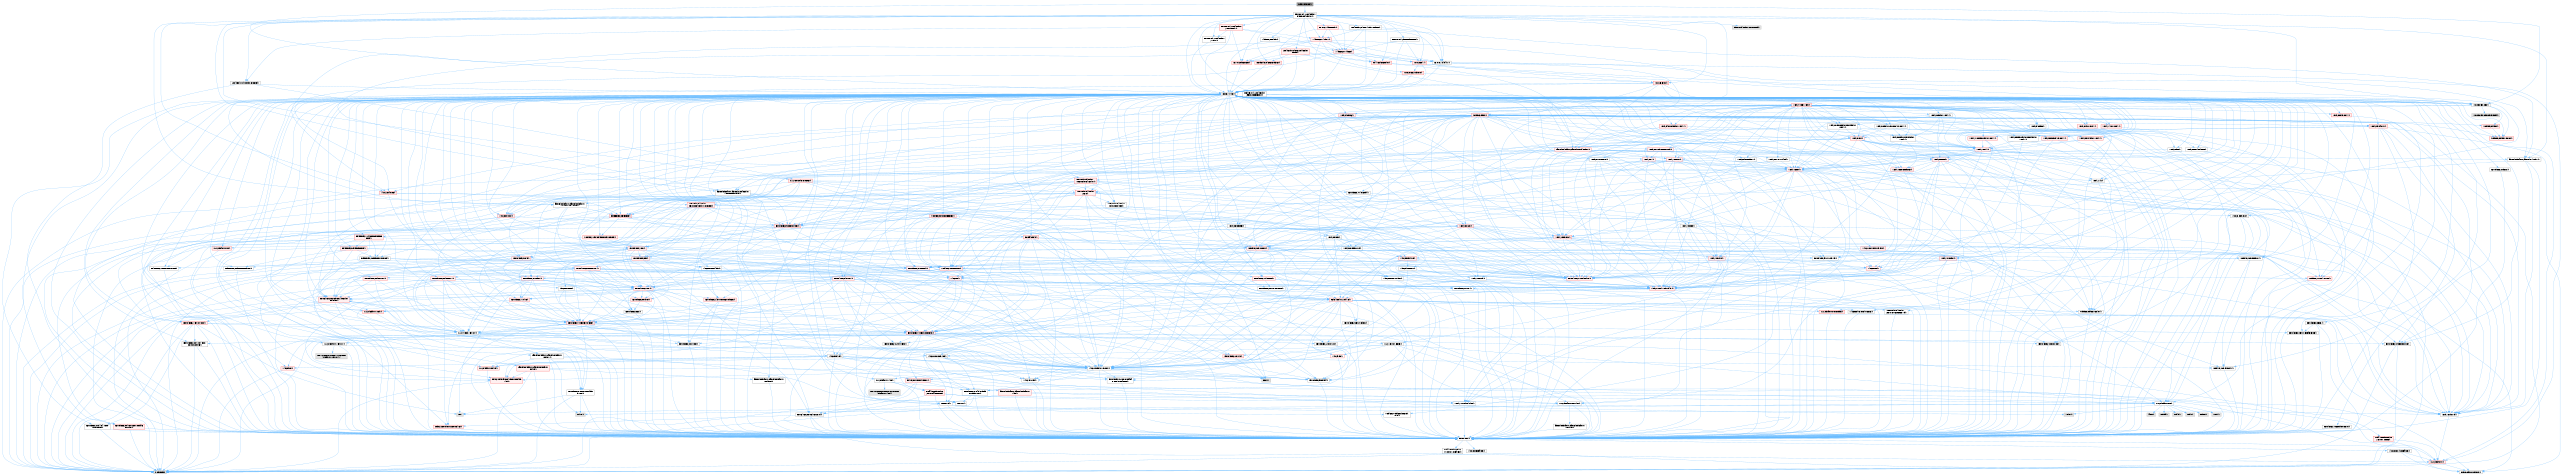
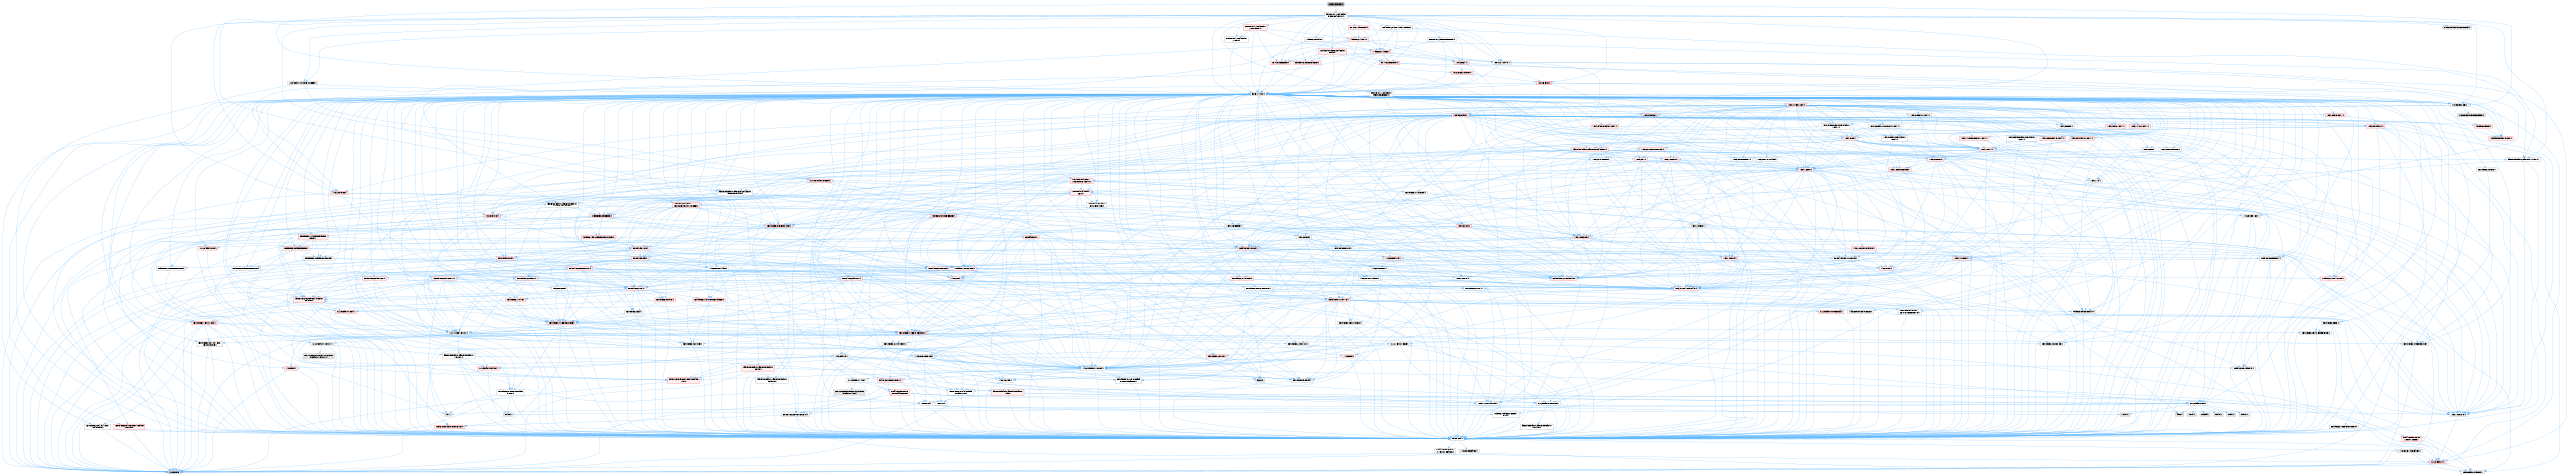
edge "Misc/Parse.h" -> "HAL/PlatformCrt.h": now "Misc/Parse.h" -> "float.h"
